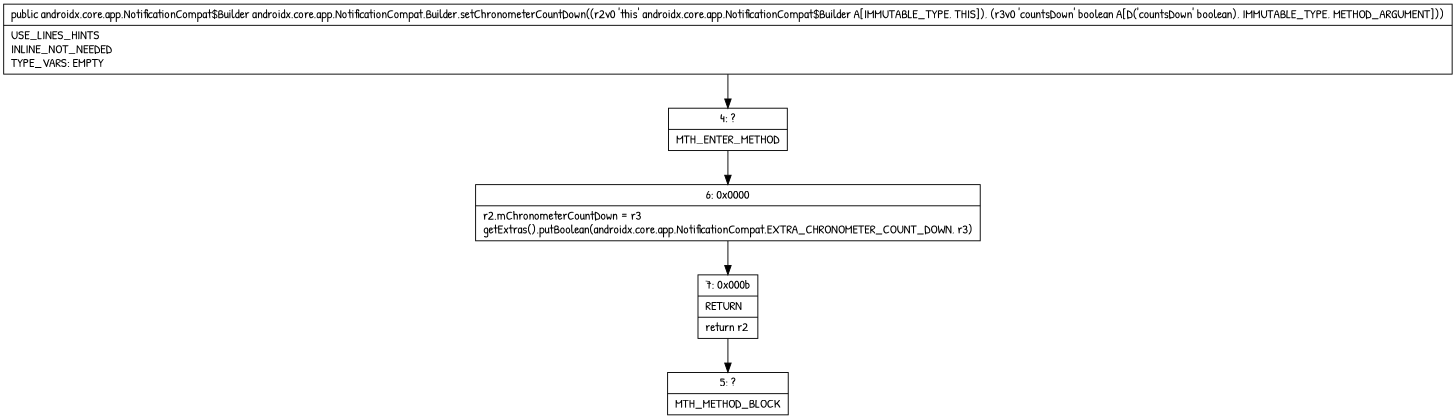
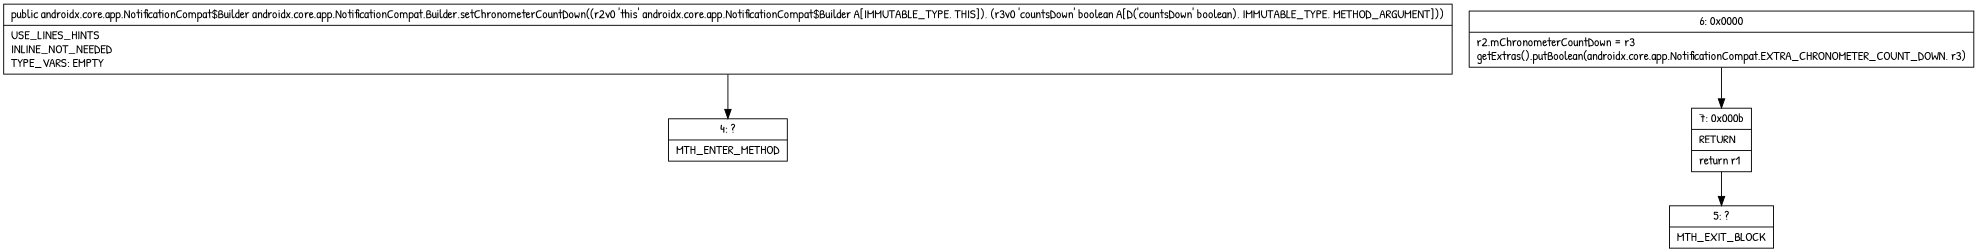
edge "4: ?" -> "6: 0x0000": removed
node "7: 0x000b": text "return r2" -> "return r1"
node "5: ?": text "MTH_METHOD_BLOCK" -> "MTH_EXIT_BLOCK"
